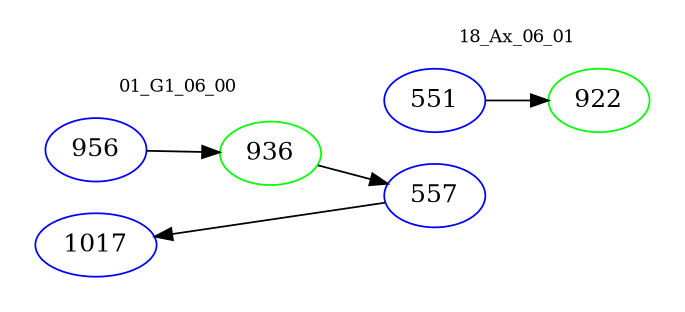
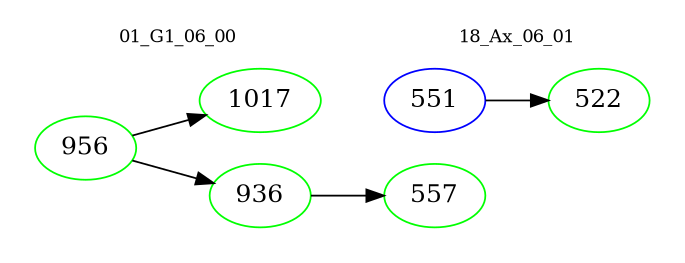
node "922": label "922" -> "522"
node "956": color blue -> green
node "557": color blue -> green
edge "557" -> "1017": now "956" -> "1017"
node "1017": color blue -> green
